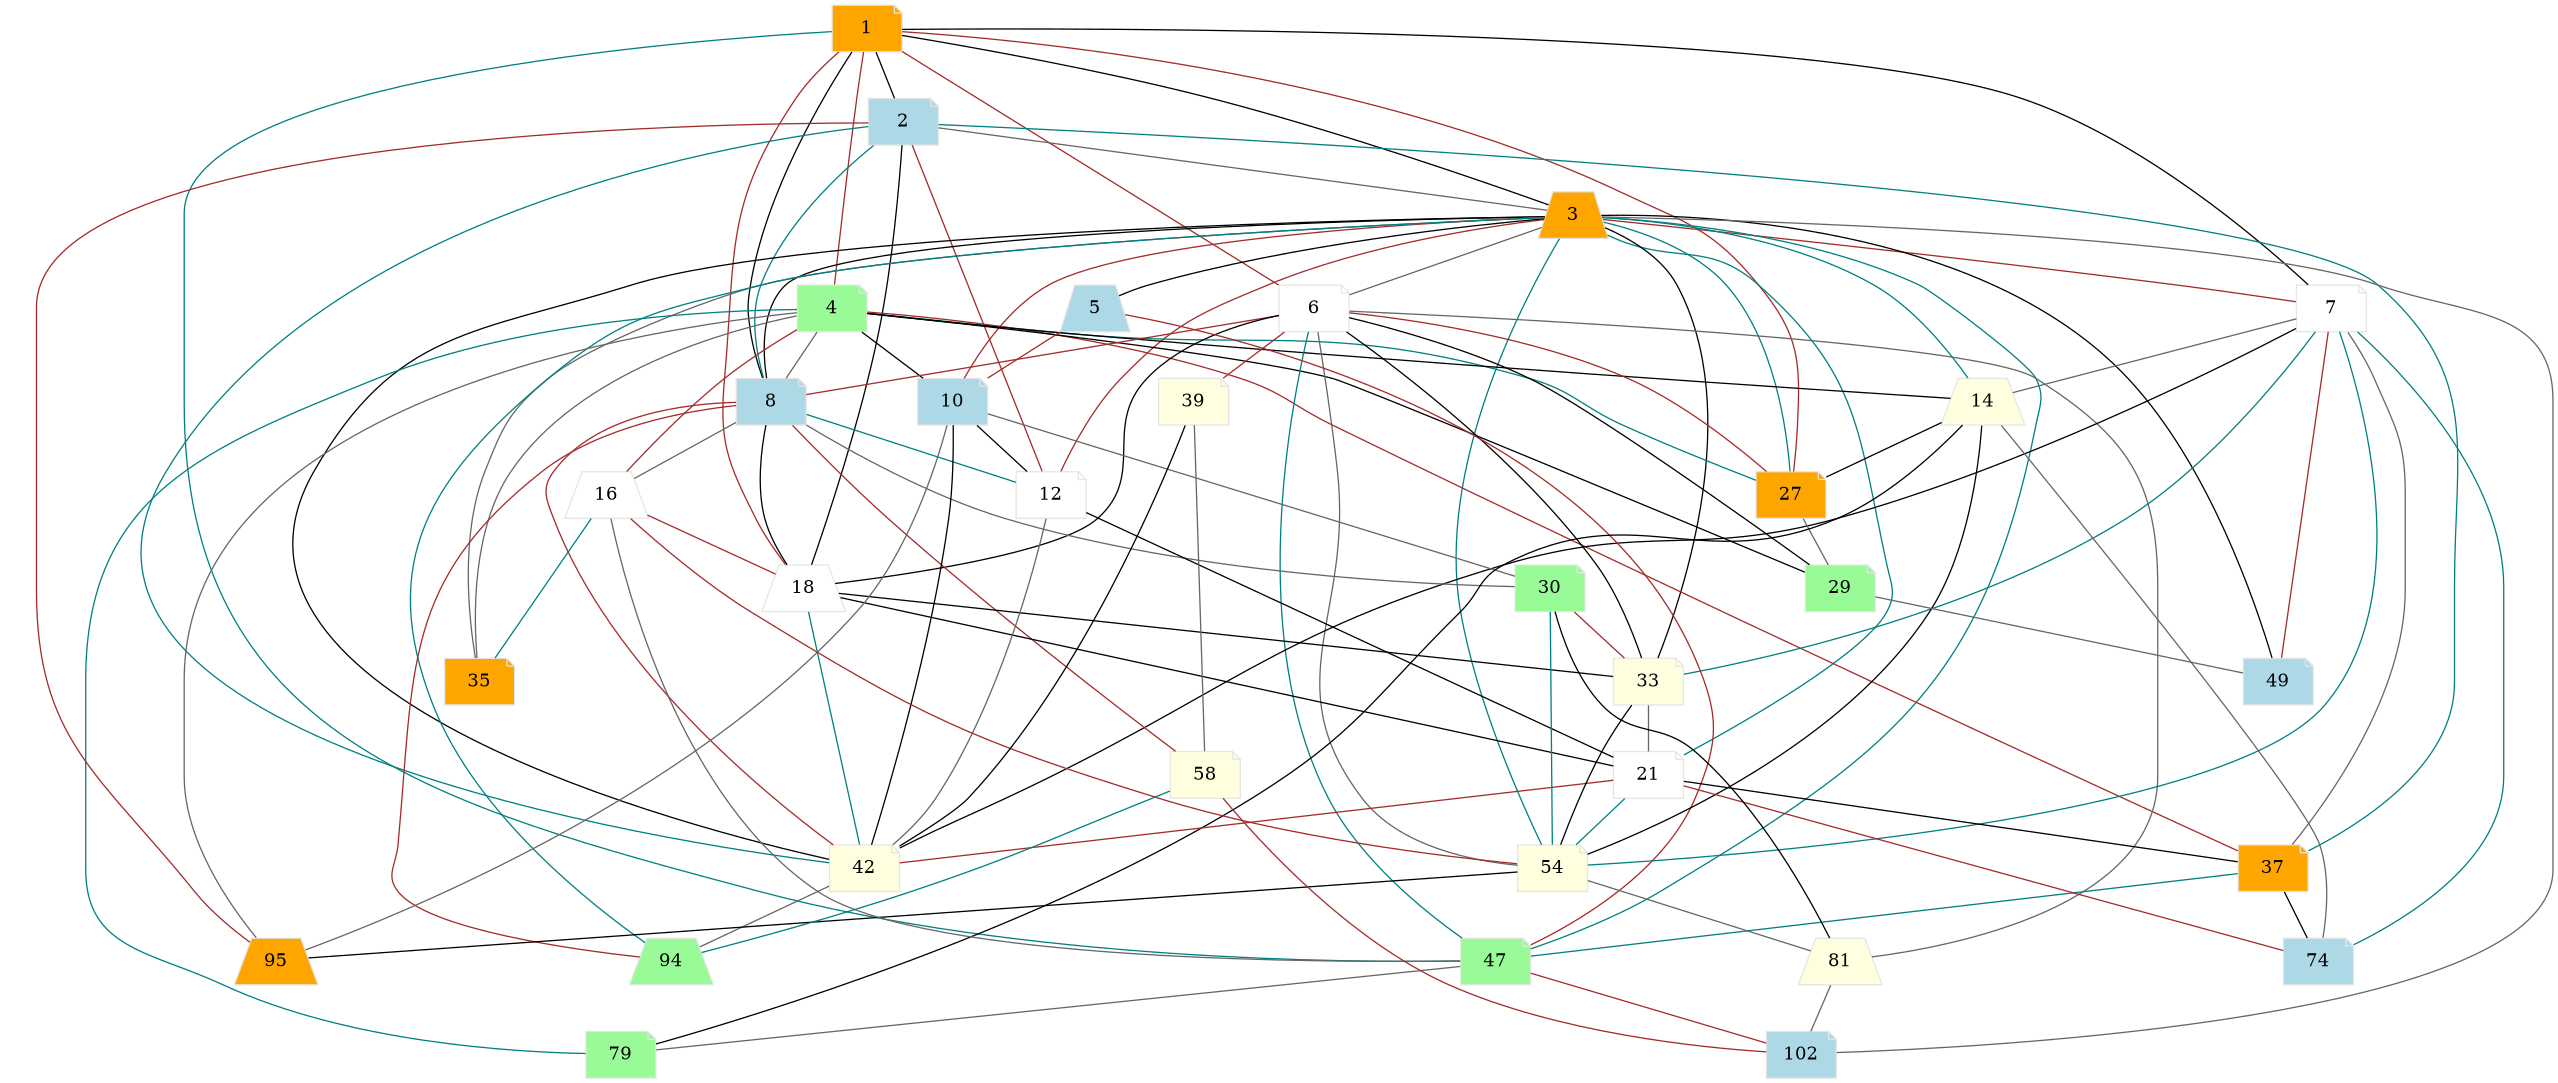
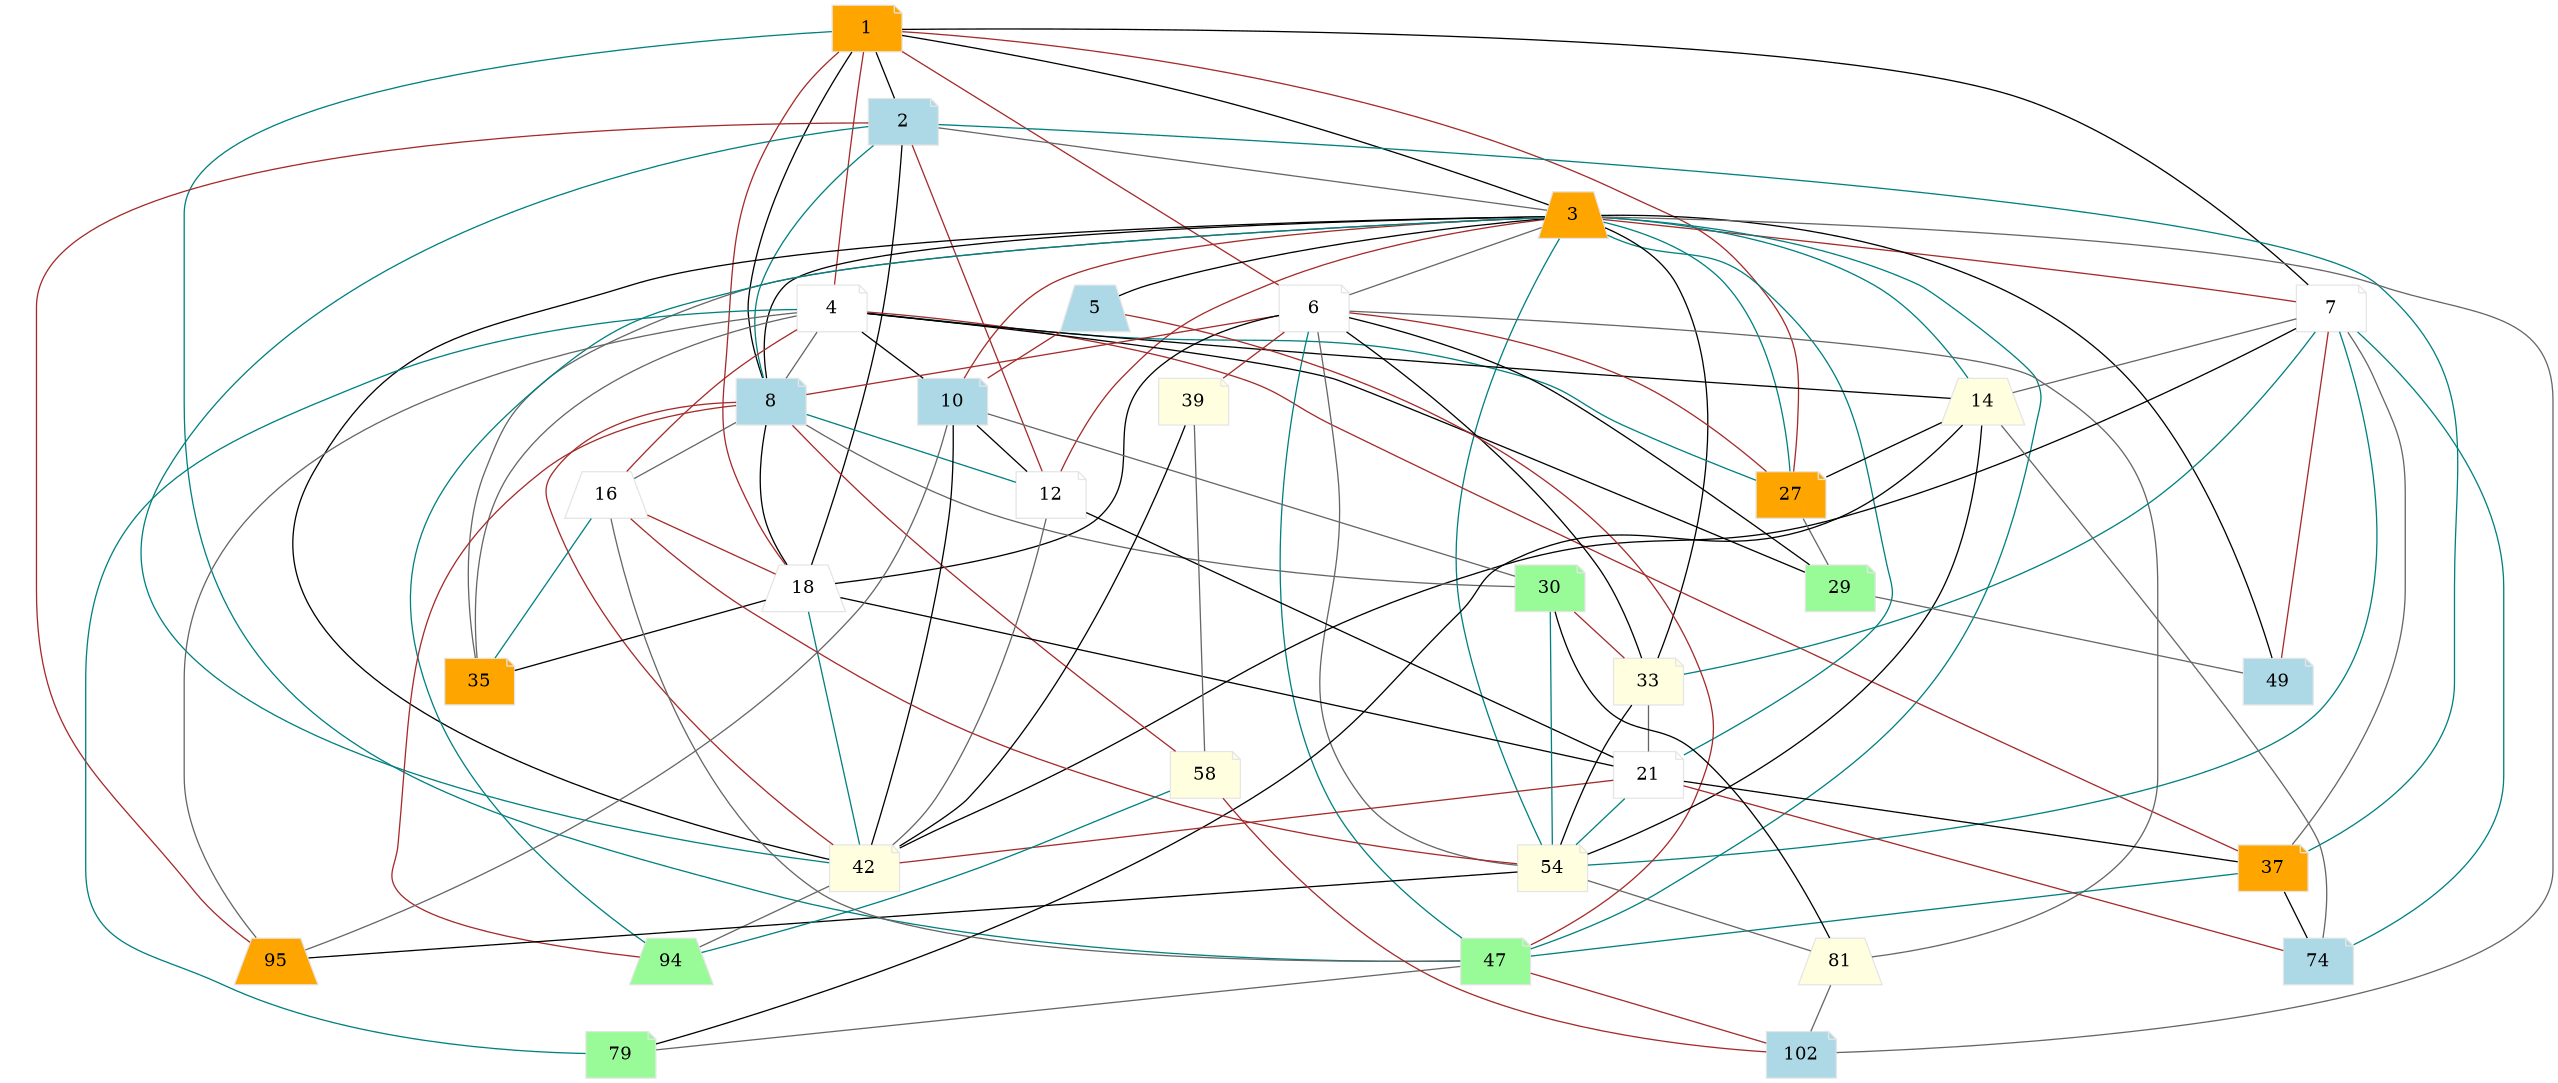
node "4": fillcolor palegreen -> white
edge "18" -- "33": now "18" -- "35"
